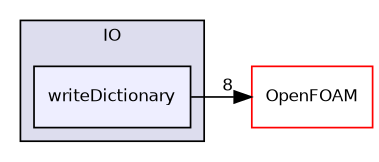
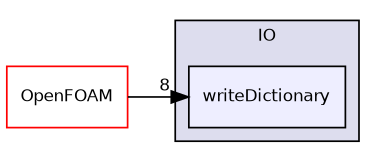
edge "writeDictionary" -> "OpenFOAM": reversed
